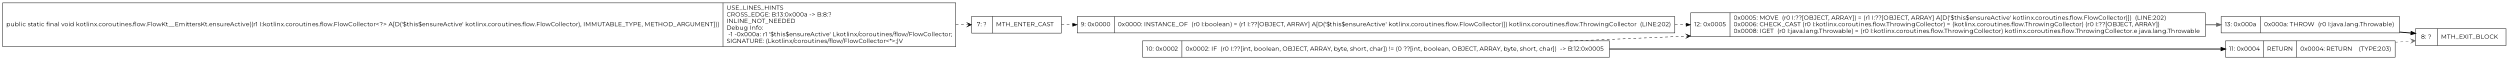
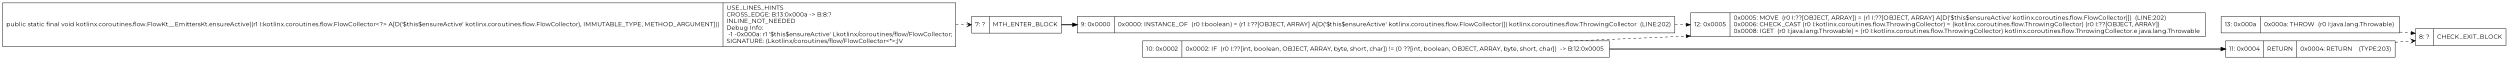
node "7: ?": text "MTH_ENTER_CAST" -> "MTH_ENTER_BLOCK"
edge "7: ?" -> "9: 0x0000": style dashed -> bold
edge "12: 0x0005" -> "13: 0x000a": removed
edge "13: 0x000a" -> "8: ?": style bold -> dashed
node "8: ?": text "MTH_EXIT_BLOCK" -> "CHECK_EXIT_BLOCK"
edge "10: 0x0002" -> "12: 0x0005": arrowhead vee -> normal
edge "11: 0x0004" -> "8: ?": color gray40 -> black
